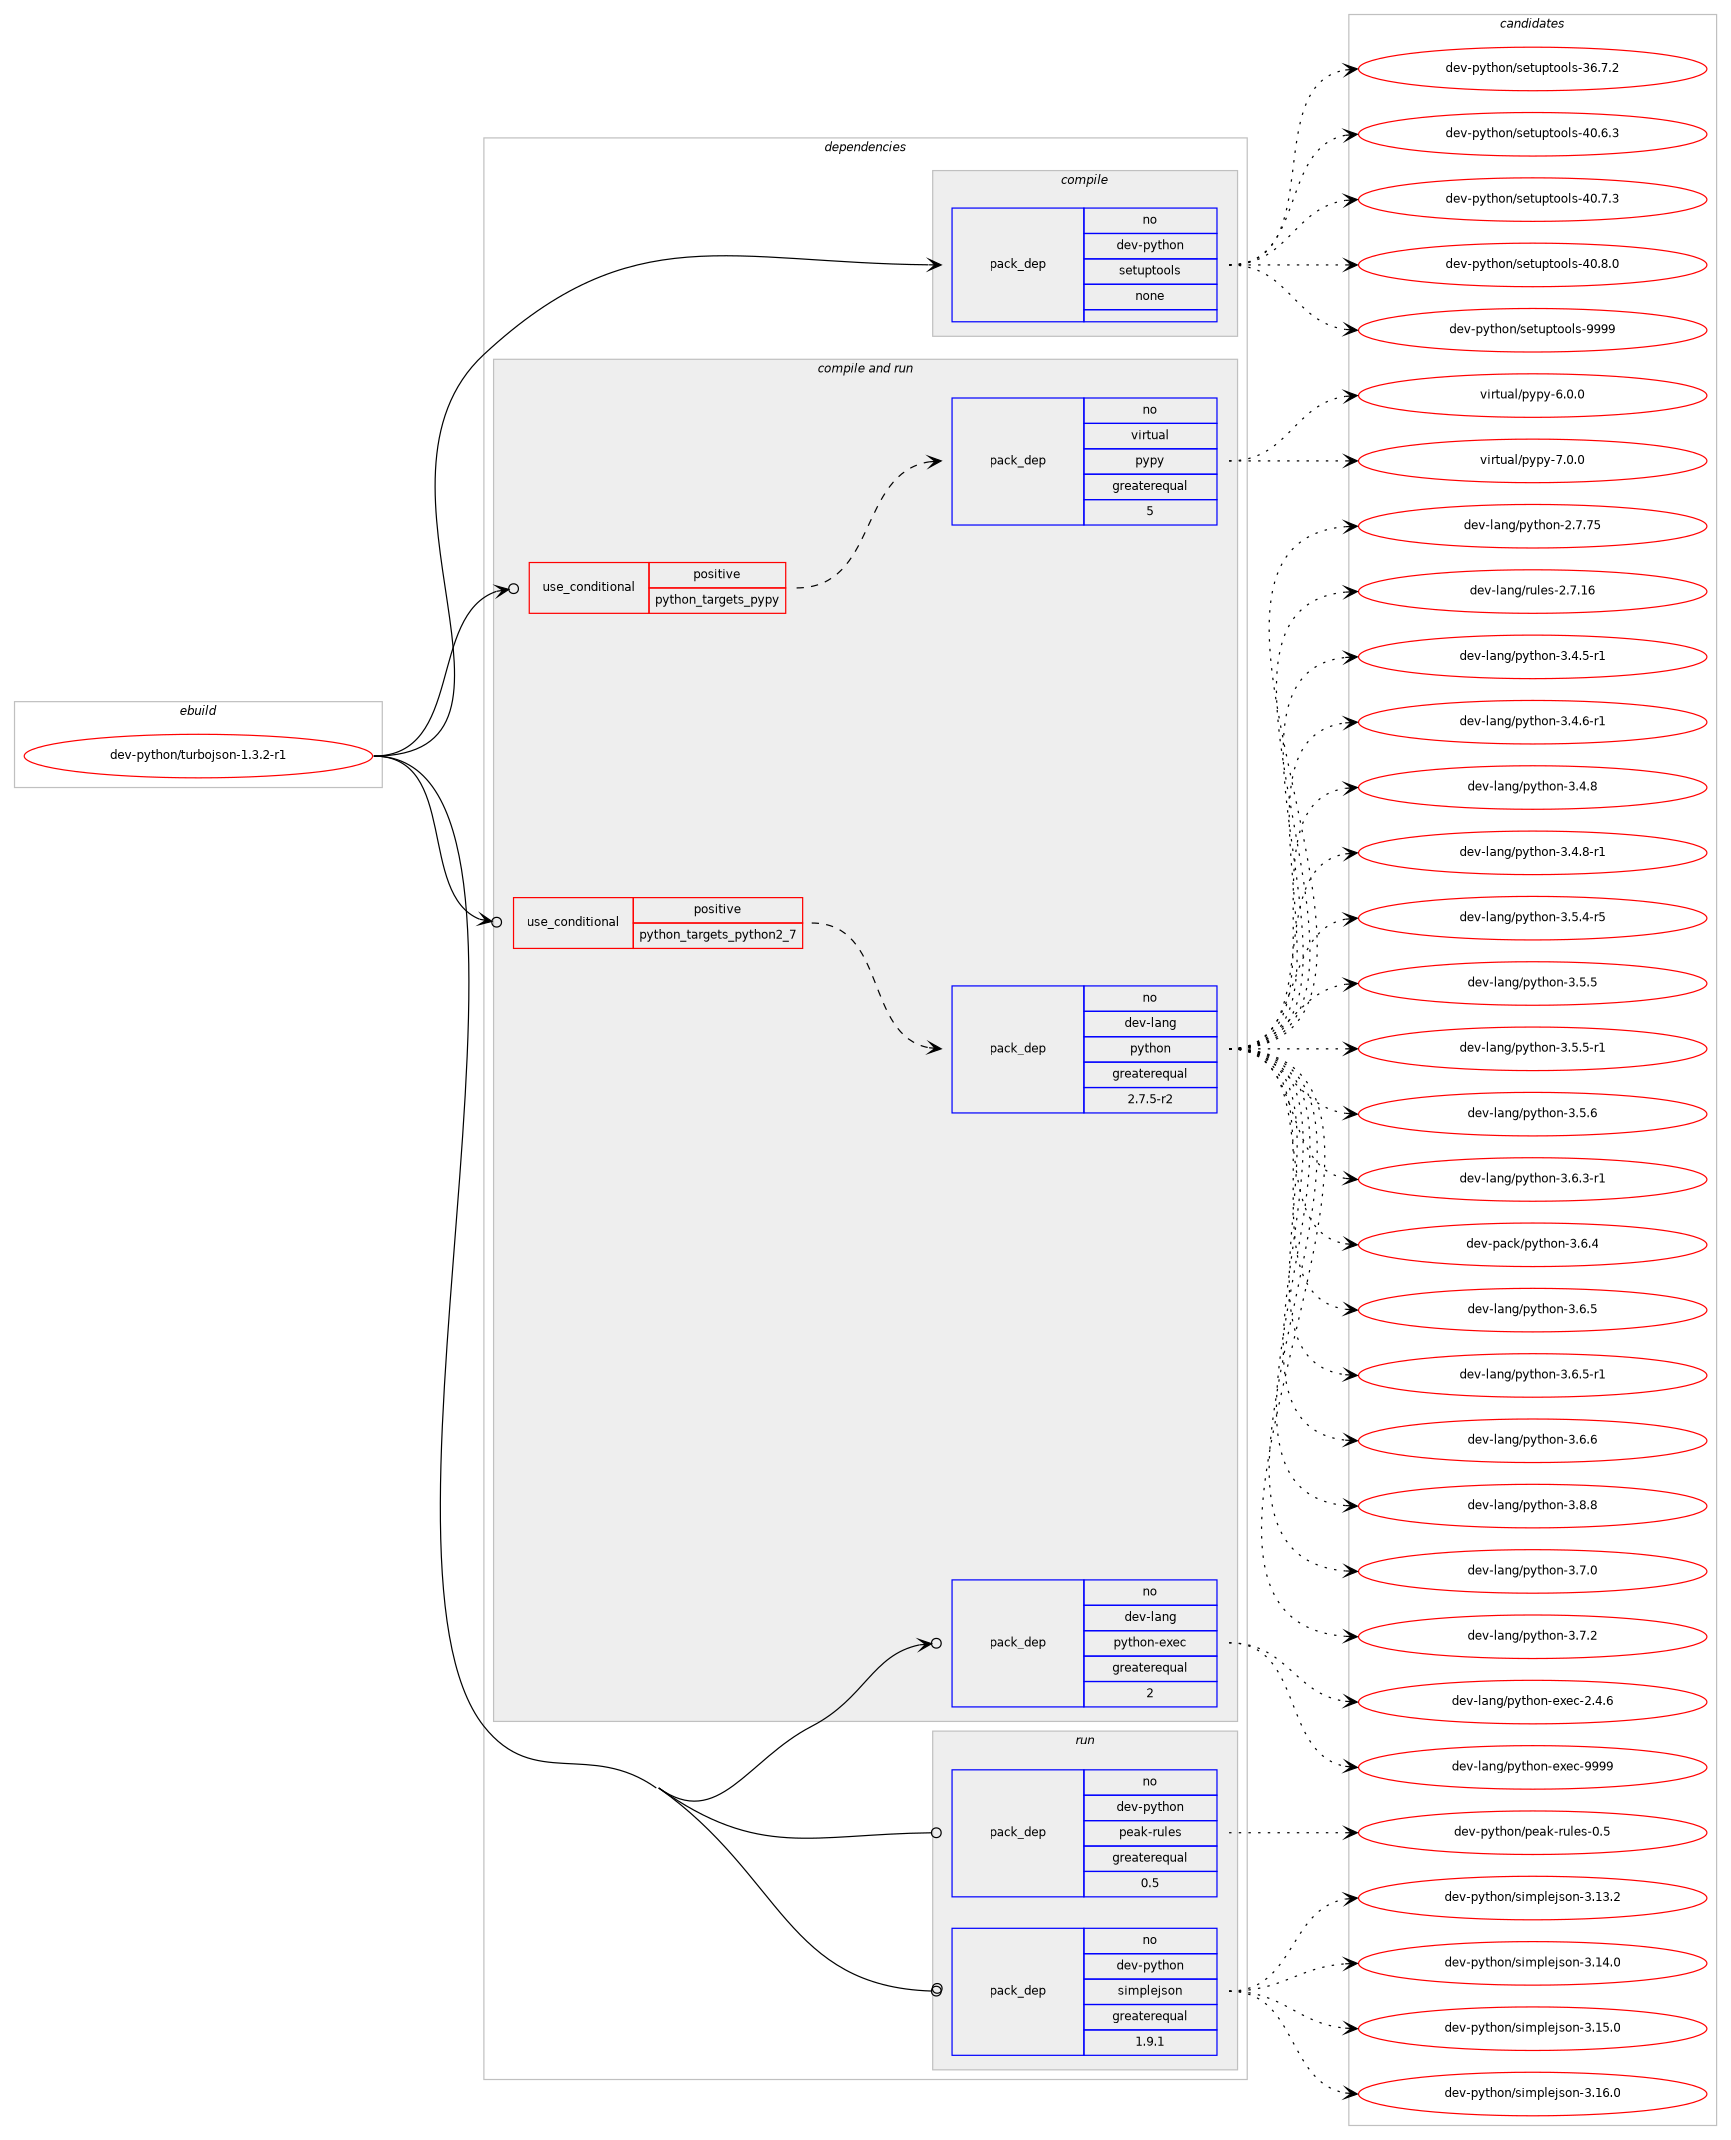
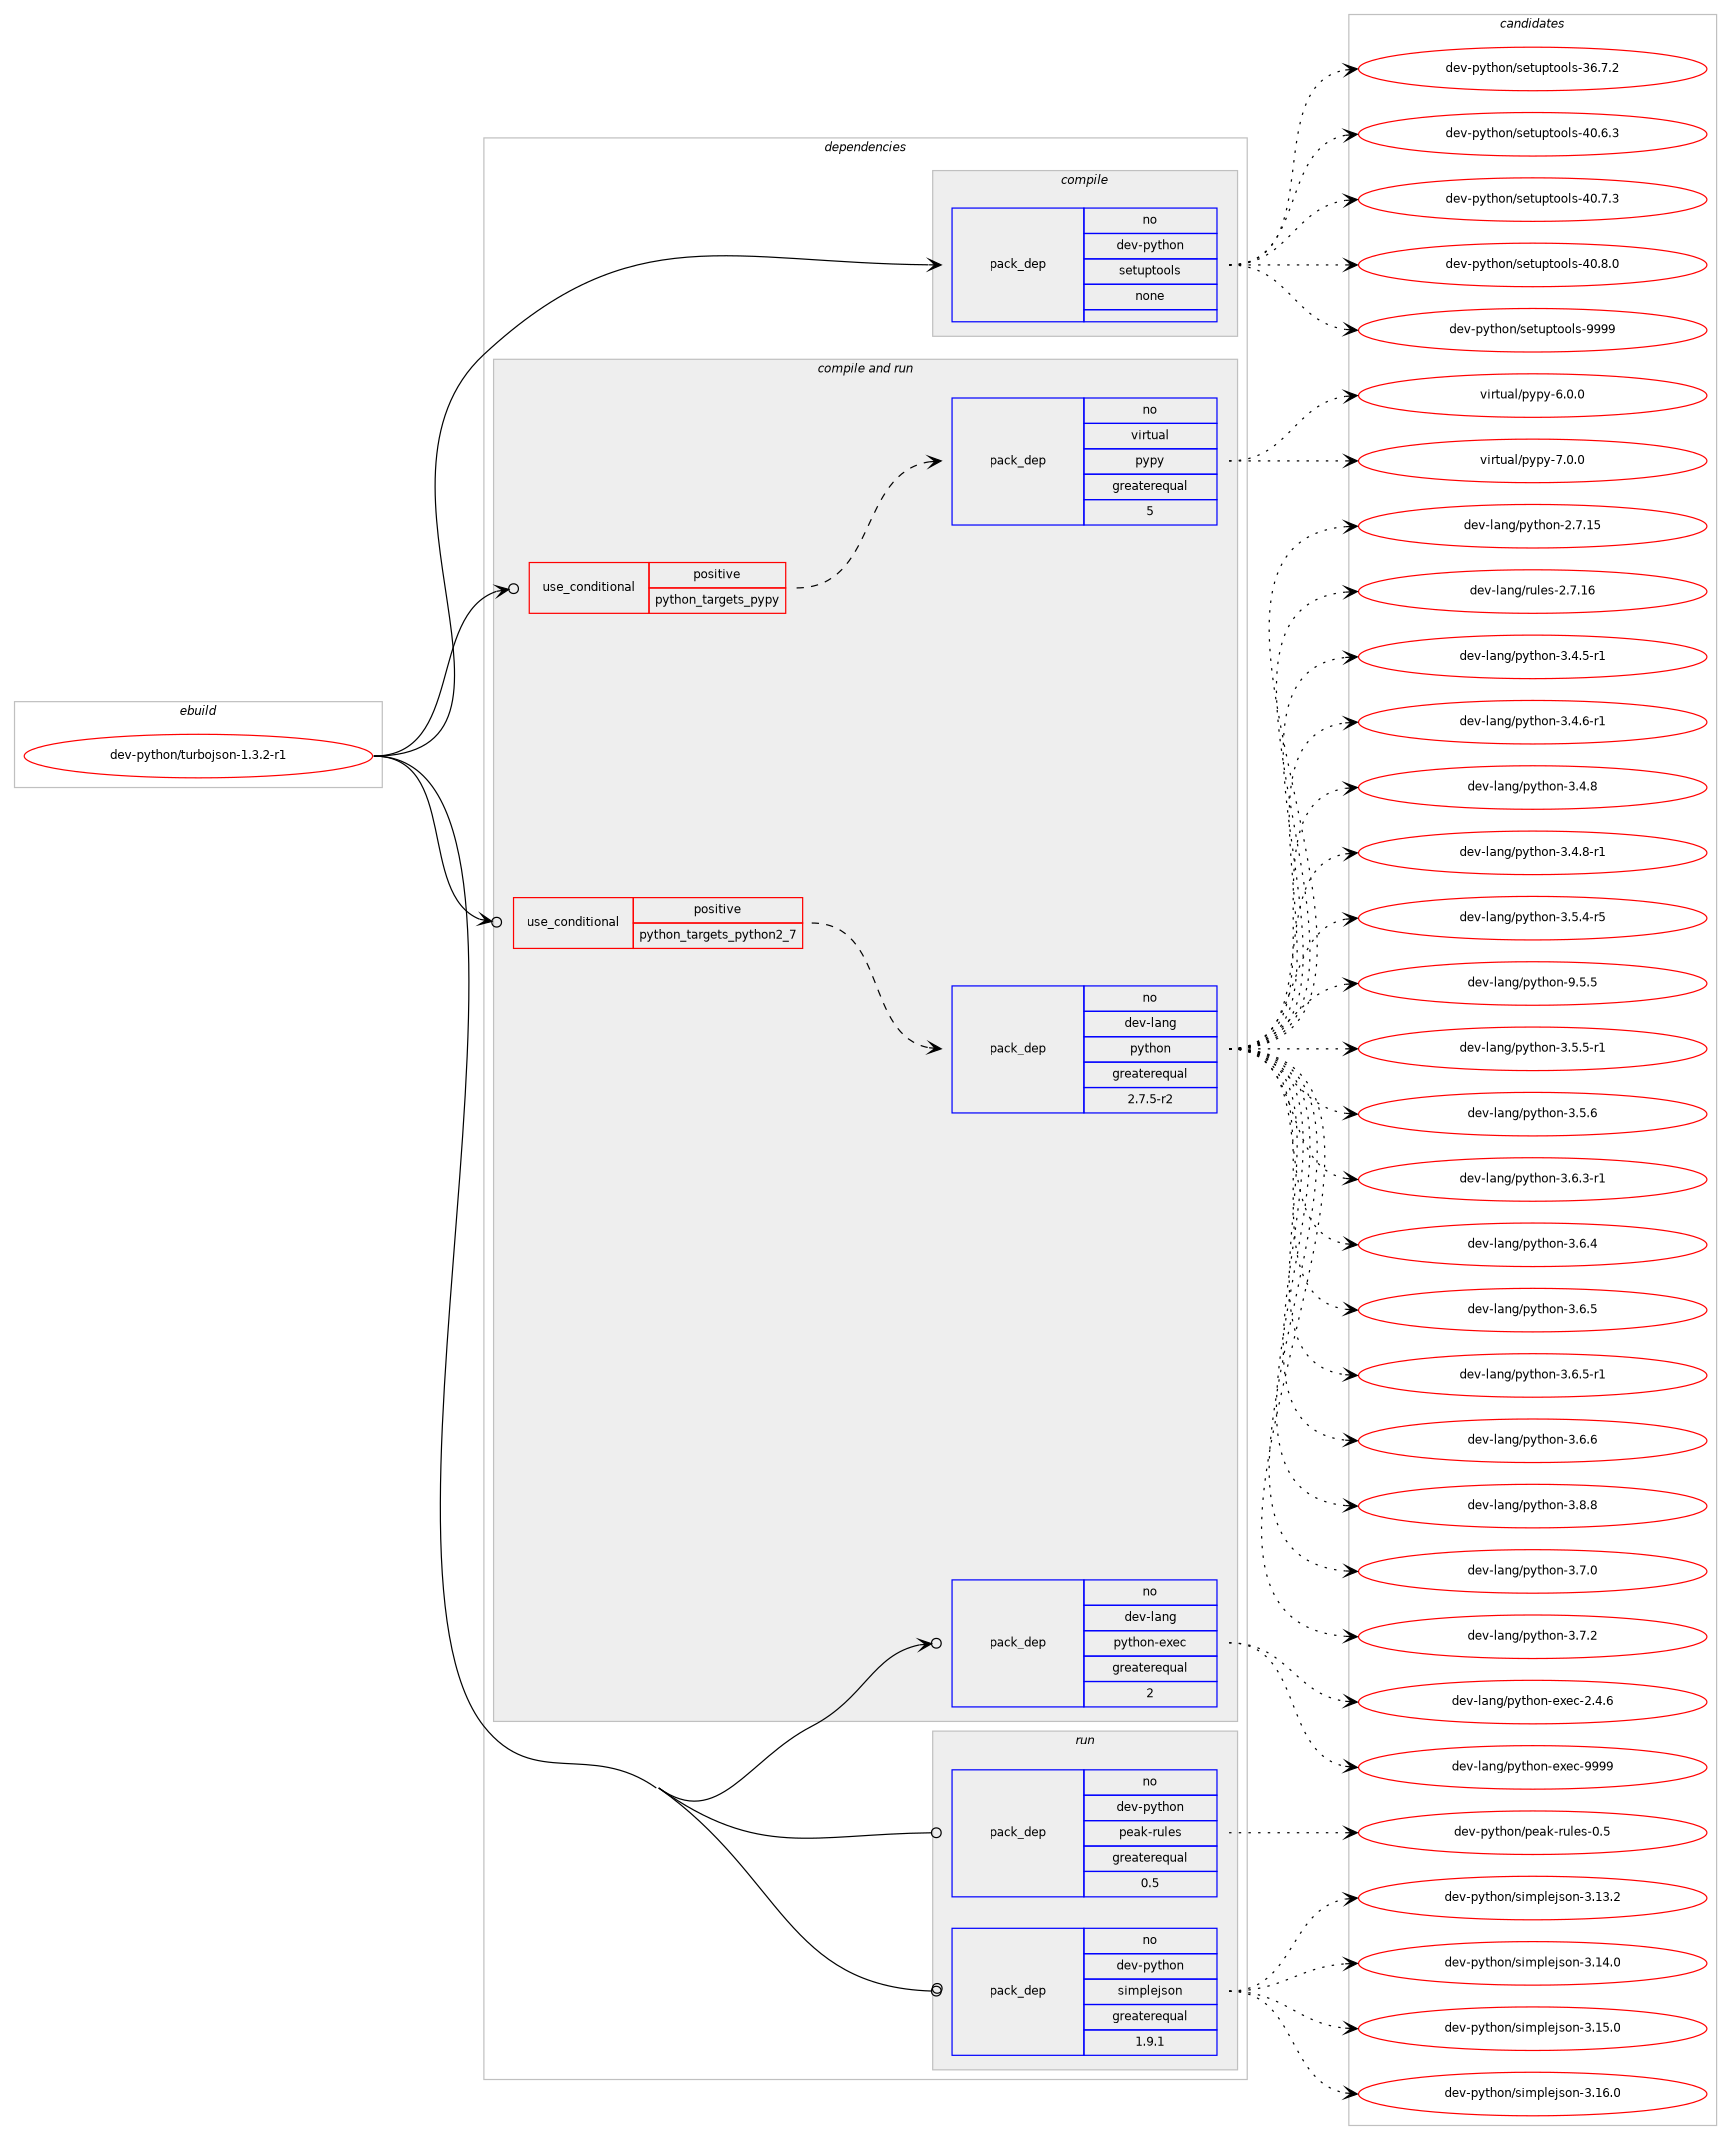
node "dev-lang/python-2.7.75": label "dev-lang/python-2.7.75" -> "dev-lang/python-2.7.15"
node "dev-lang/python-3.5.5": label "dev-lang/python-3.5.5" -> "dev-lang/python-9.5.5"
node "dev-pack/python-3.6.4": label "dev-pack/python-3.6.4" -> "dev-lang/python-3.6.4"
